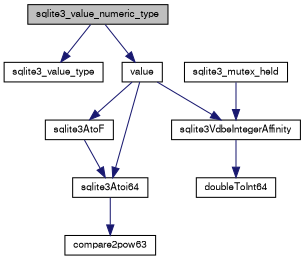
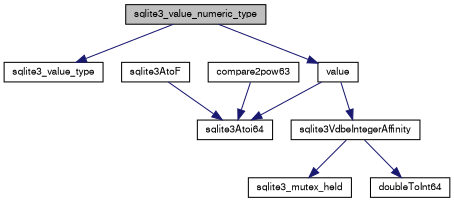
edge "sqlite3_mutex_held" -> "sqlite3VdbeIntegerAffinity": reversed
edge "value" -> "sqlite3AtoF": removed
edge "sqlite3Atoi64" -> "compare2pow63": reversed
